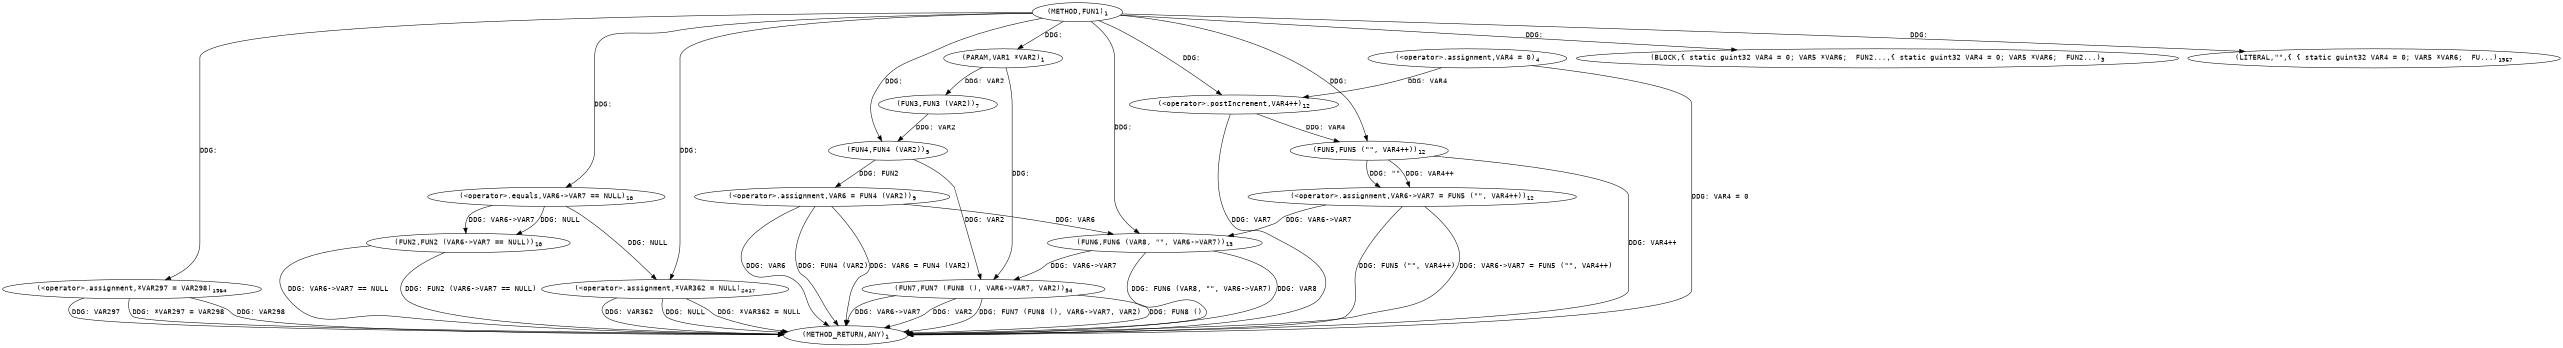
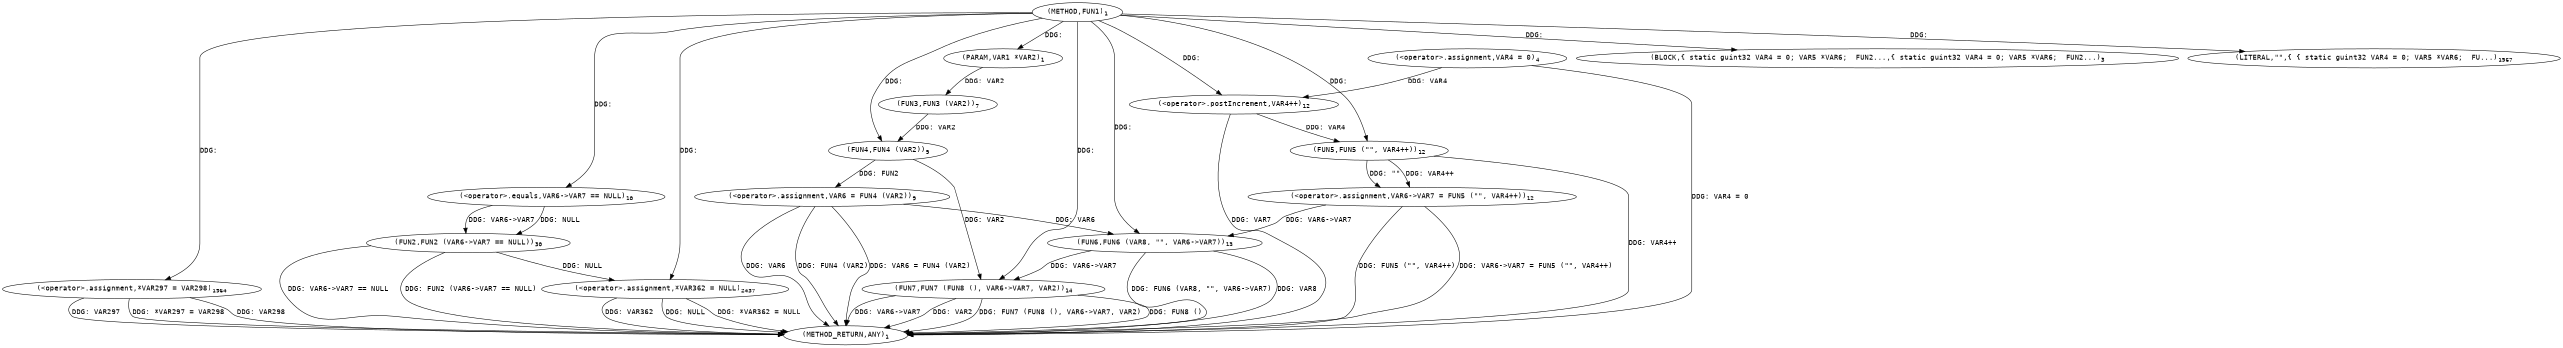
edge "(PARAM,VAR1 *VAR2)" -> "(FUN7,FUN7 (FUN8 (), VAR6->VAR7, VAR2))": now "(METHOD,FUN1)" -> "(FUN7,FUN7 (FUN8 (), VAR6->VAR7, VAR2))"
edge "(<operator>.equals,VAR6->VAR7 == NULL)" -> "(<operator>.assignment,*VAR362 = NULL)": now "(FUN2,FUN2 (VAR6->VAR7 == NULL))" -> "(<operator>.assignment,*VAR362 = NULL)"
node "(FUN2,FUN2 (VAR6->VAR7 == NULL))": text "10" -> "30"
node "(<operator>.assignment,*VAR362 = NULL)": text "2417" -> "2437"
node "(FUN7,FUN7 (FUN8 (), VAR6->VAR7, VAR2))": text "54" -> "14"
